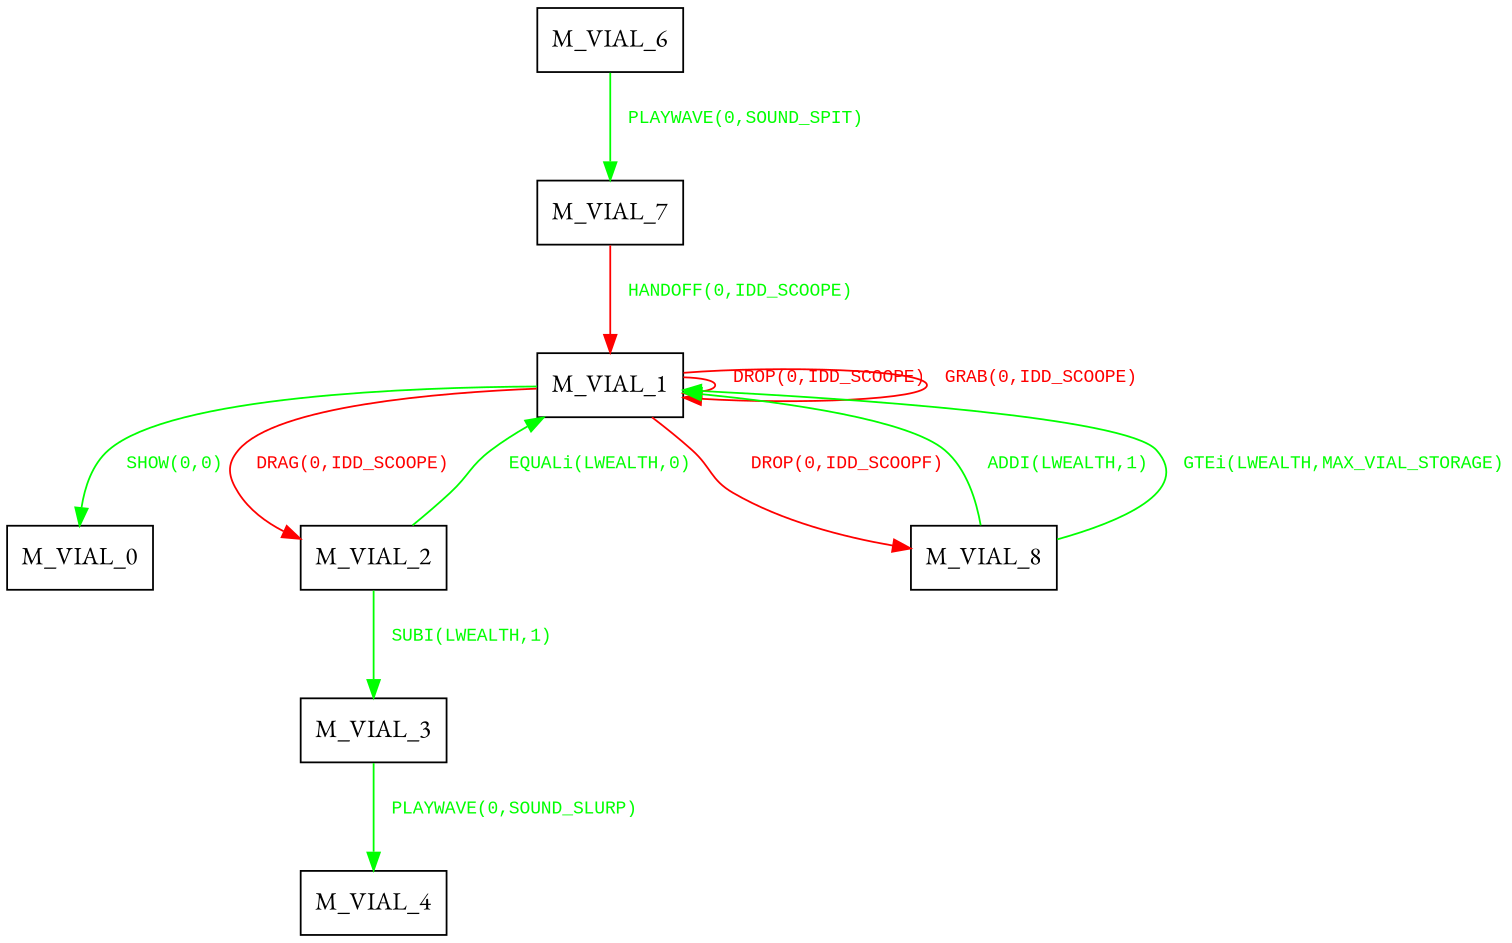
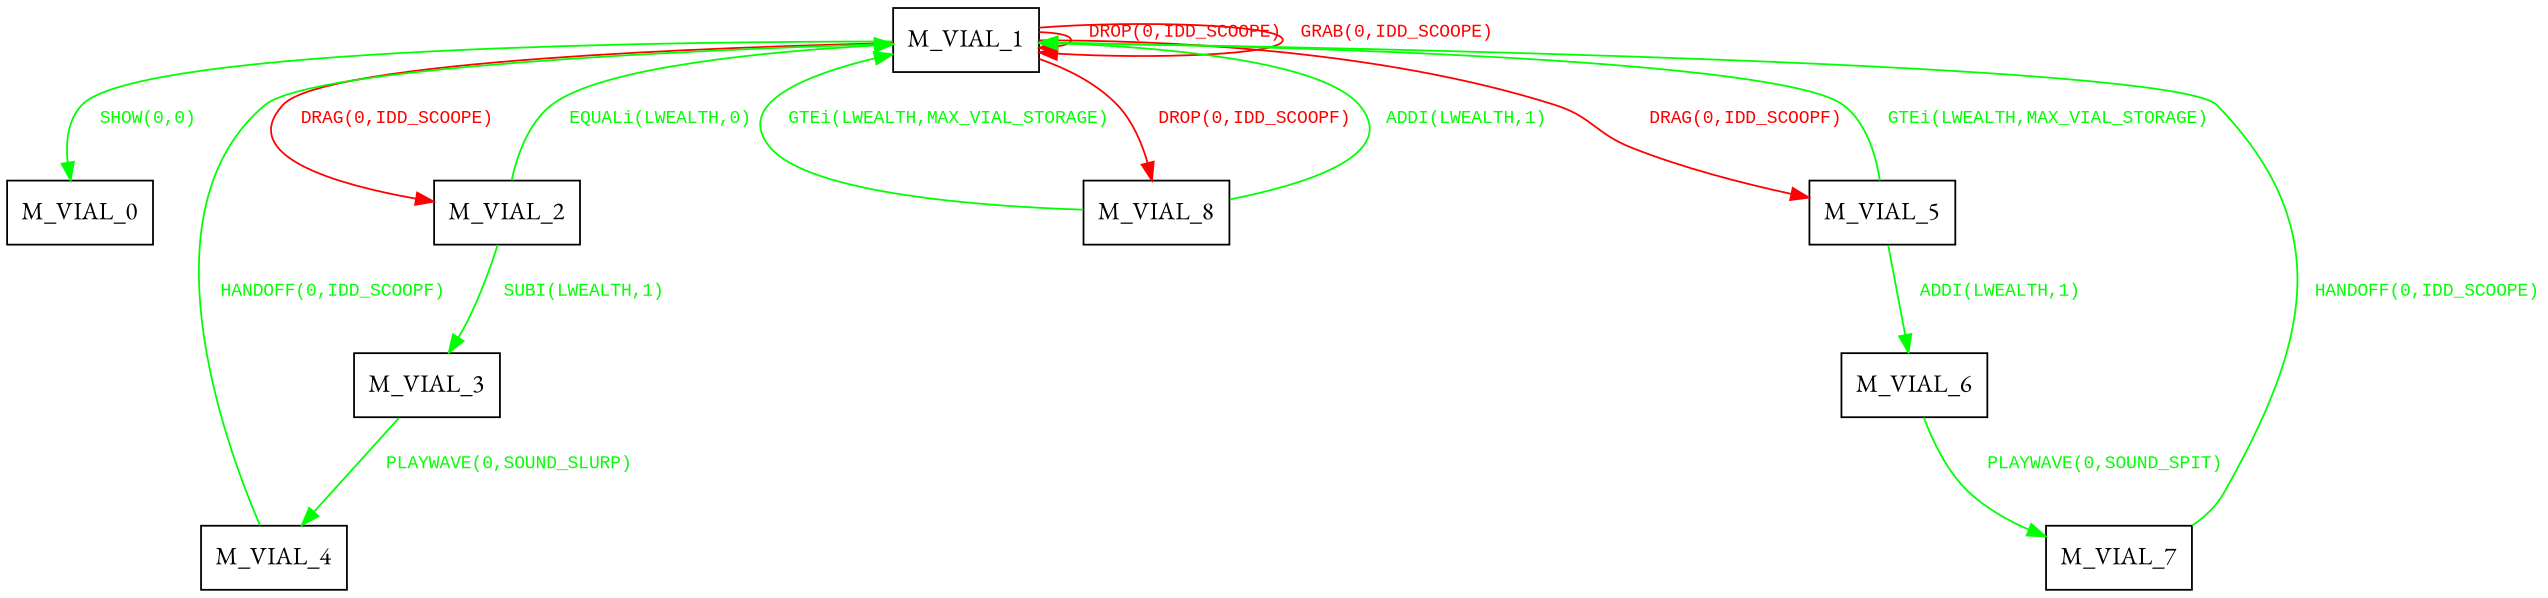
edge "M_VIAL_4" -> "M_VIAL_1": added, label "HANDOFF(0,IDD_SCOOPF)"
node "M_VIAL_5": added
edge "M_VIAL_7" -> "M_VIAL_1": color red -> green
